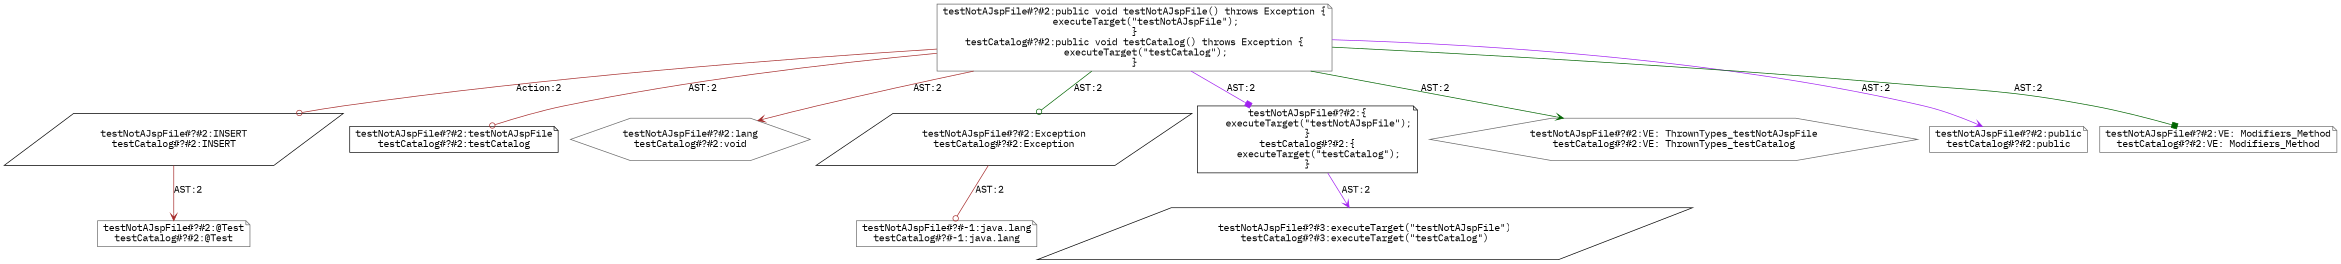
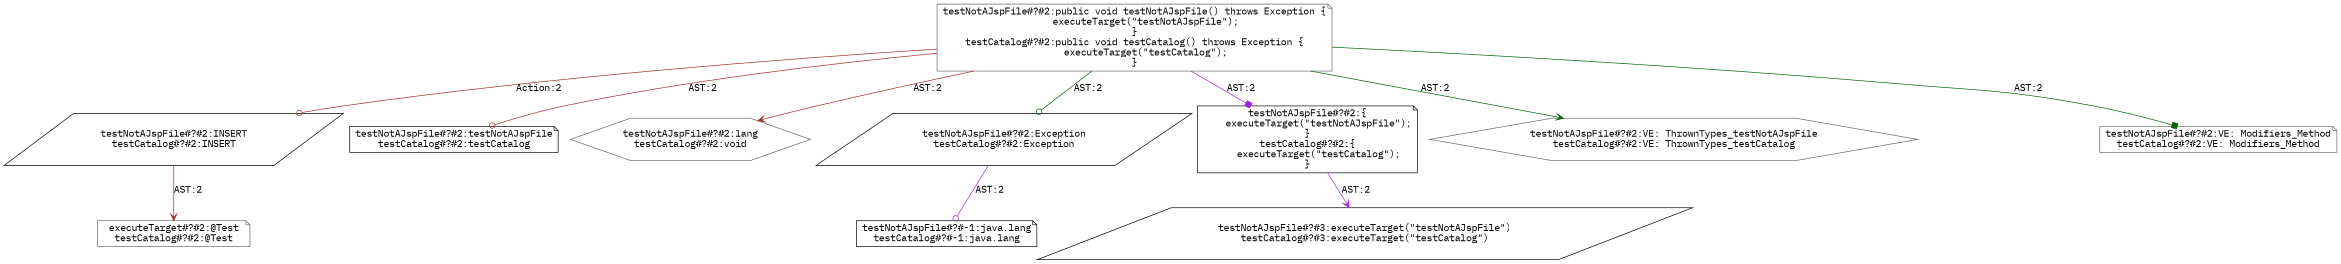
node "testNotAJspFile#?#2:public testCatalog#?#2:public": removed
edge "testNotAJspFile#?#2:Exception testCatalog#?#2:Exception" -> "testNotAJspFile#?#-1:java.lang testCatalog#?#-1:java.lang": color brown -> purple
node "testNotAJspFile#?#2:@Test testCatalog#?#2:@Test": label "testNotAJspFile#?#2:@Test testCatalog#?#2:@Test" -> "executeTarget#?#2:@Test testCatalog#?#2:@Test"
node "testNotAJspFile#?#-1:java.lang testCatalog#?#-1:java.lang": color gray40 -> black
